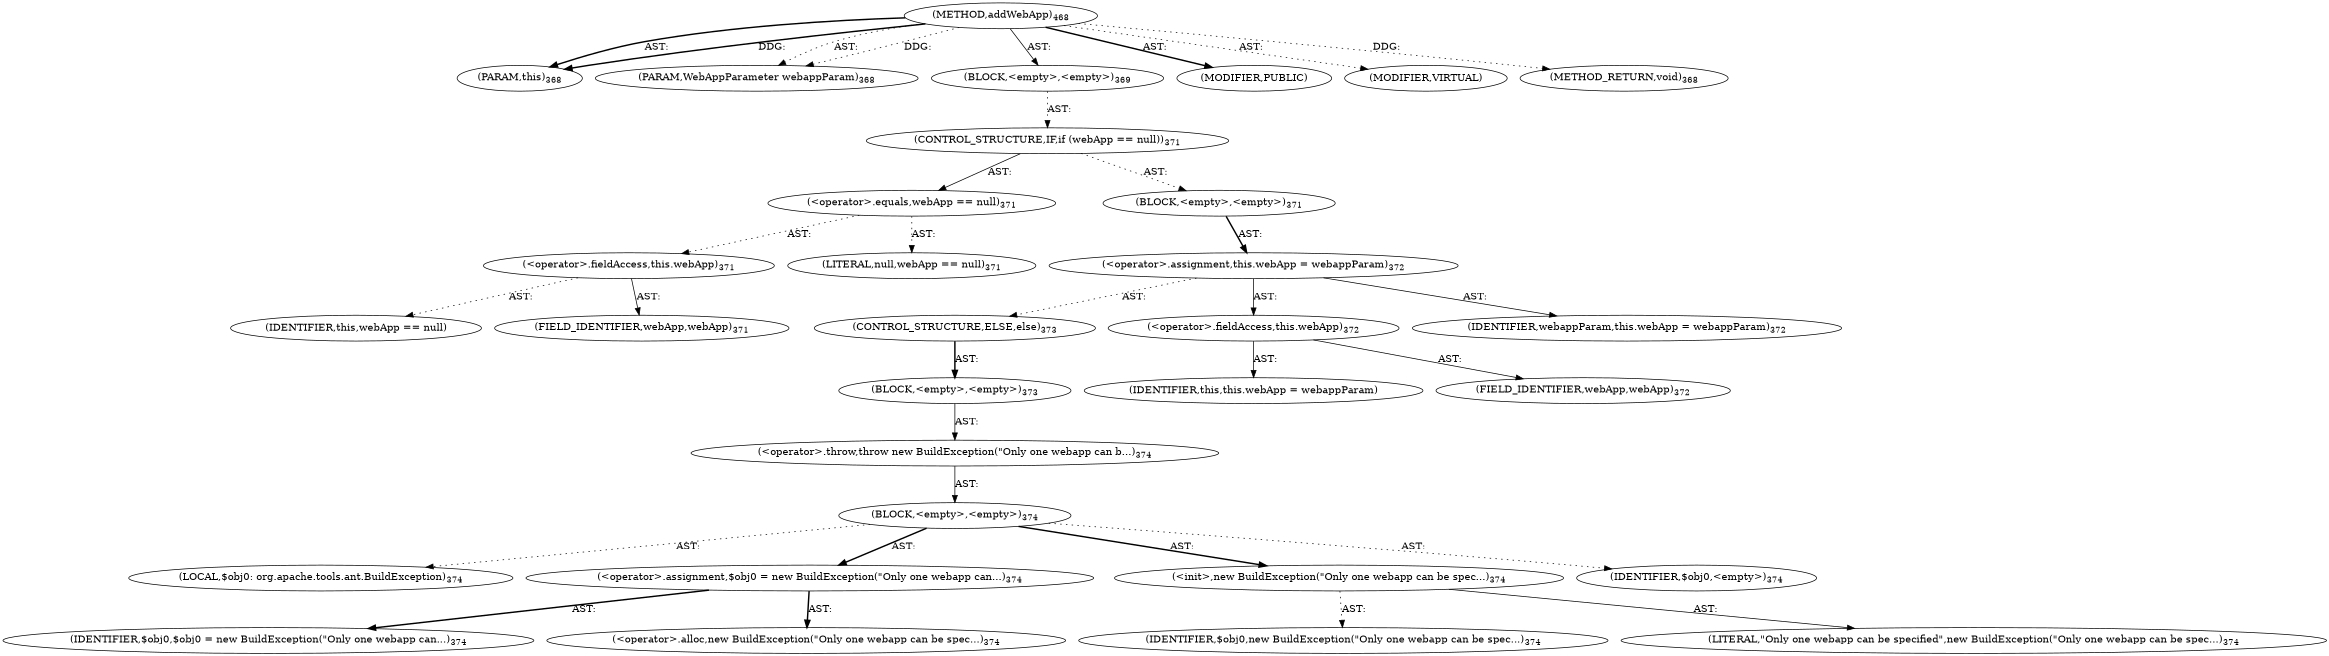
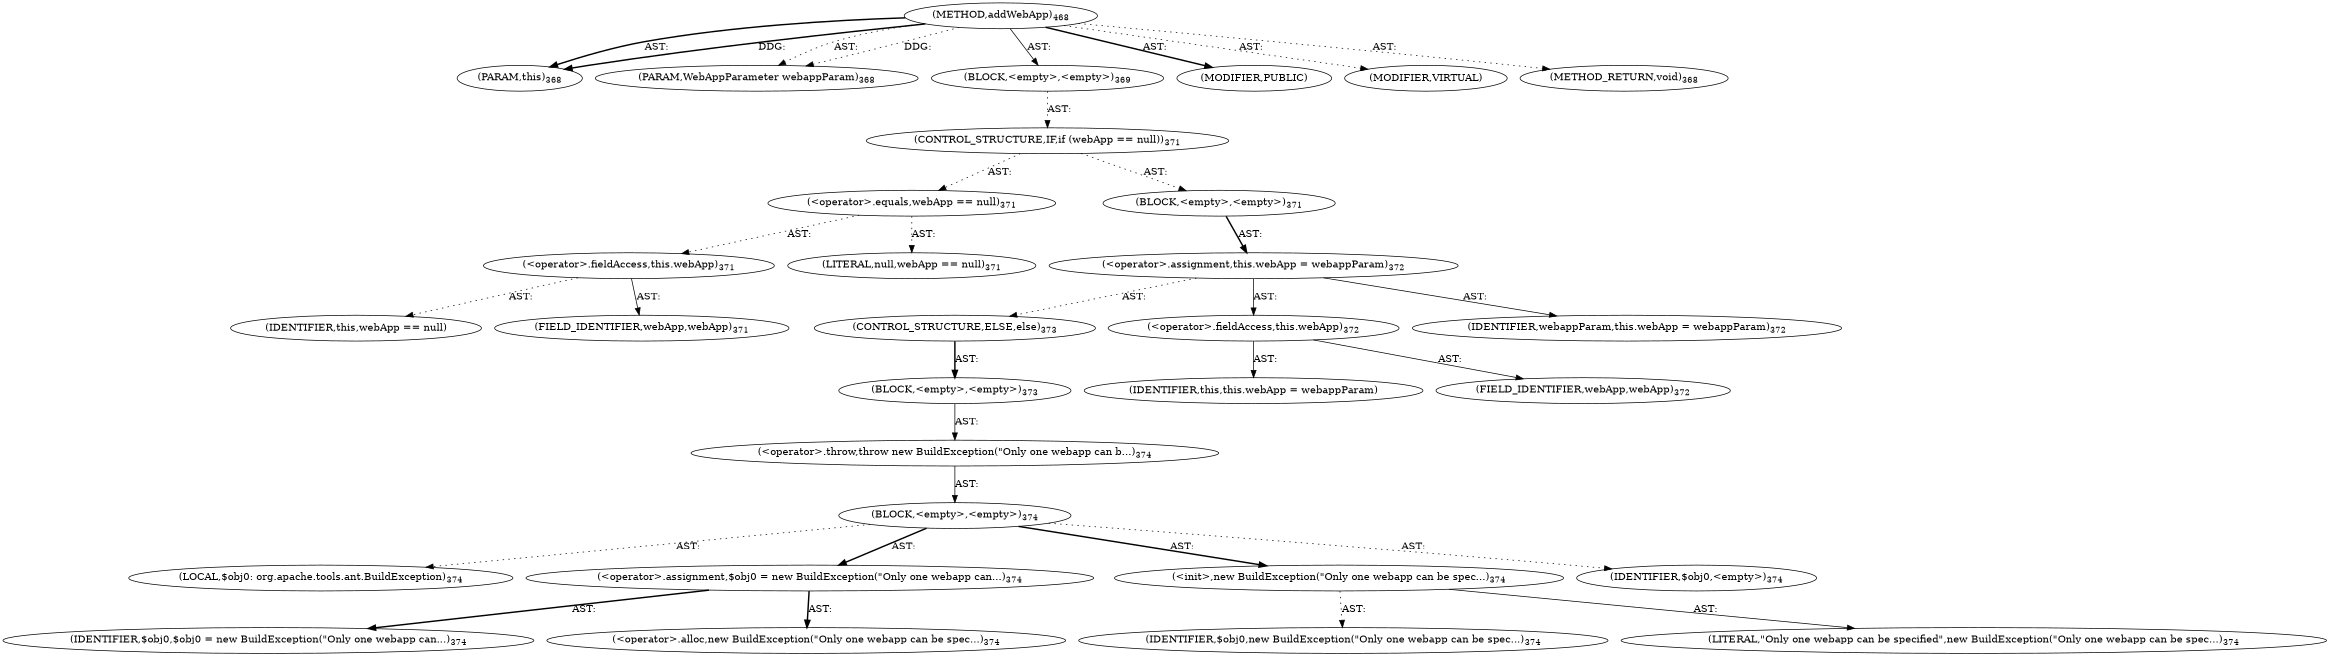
edge "(METHOD,addWebApp)" -> "(METHOD_RETURN,void)": label "DDG: " -> "AST: "
edge "(CONTROL_STRUCTURE,IF,if (webApp == null))" -> "(<operator>.equals,webApp == null)": style solid -> dotted
